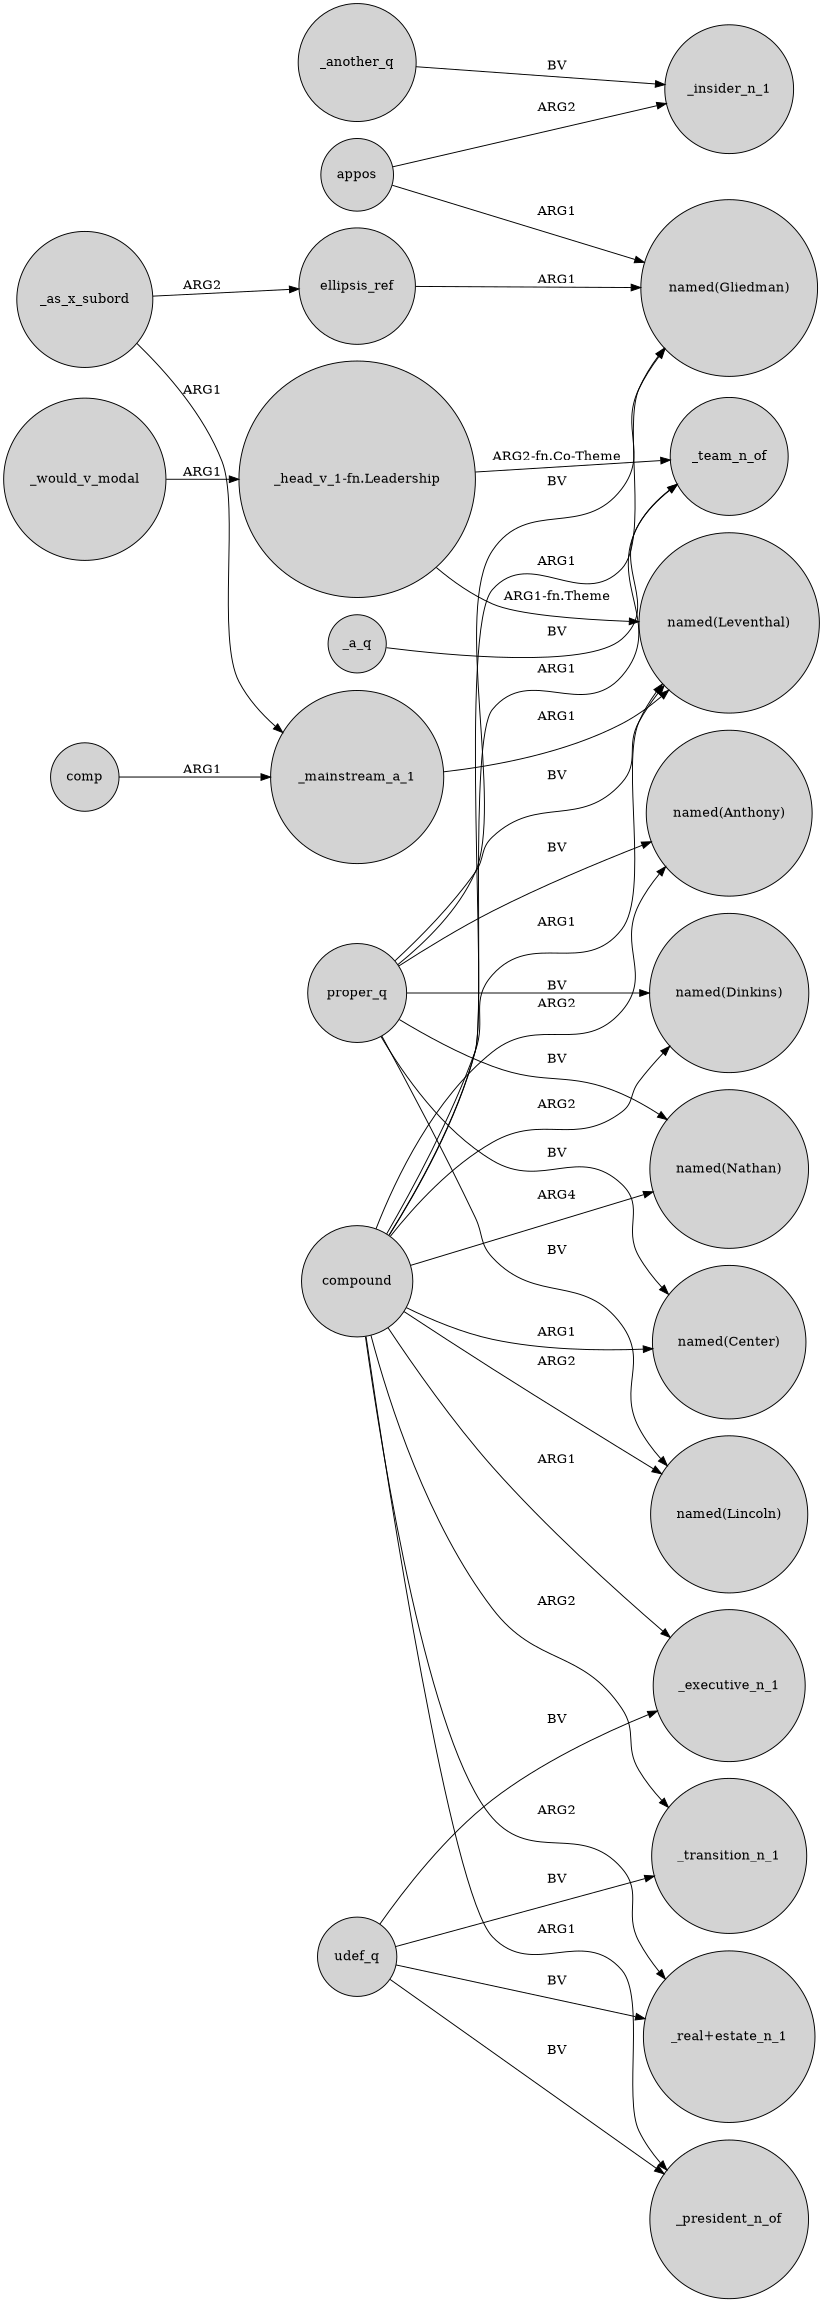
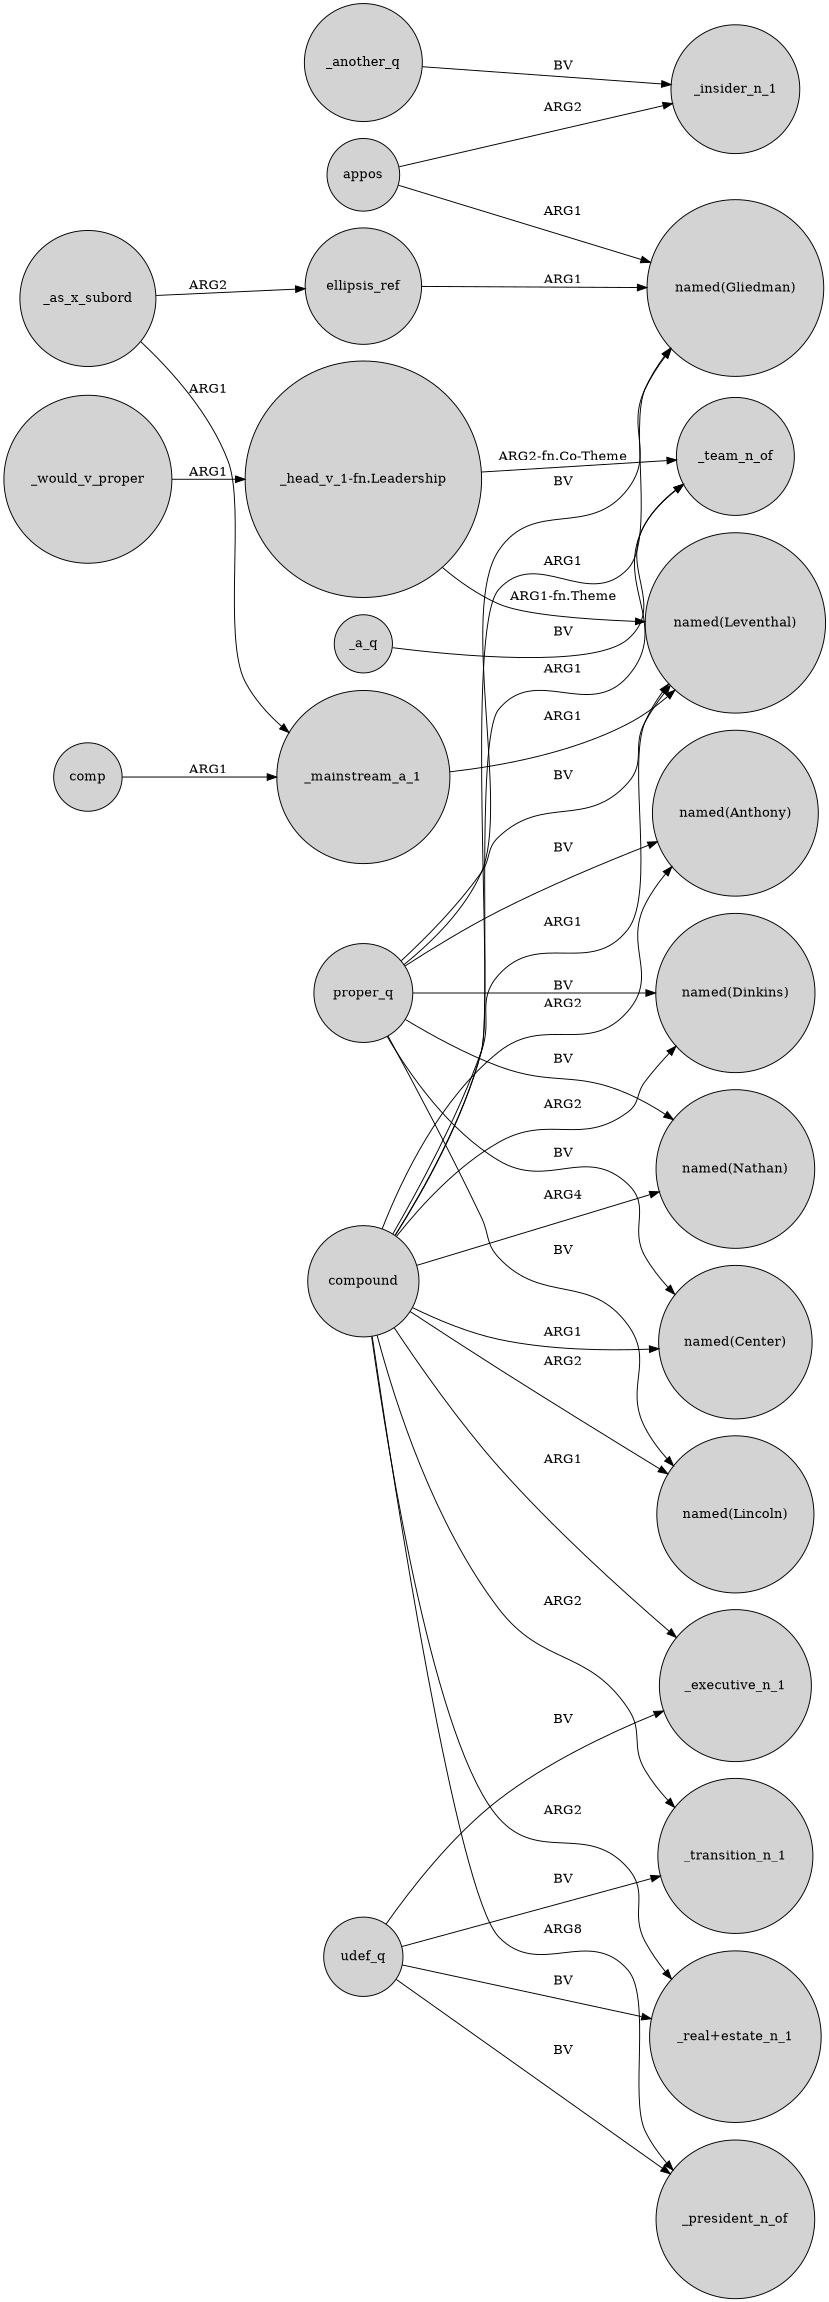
node "_would_v_modal": label "_would_v_modal" -> "_would_v_proper"
edge "compound" -> "_president_n_of": label "ARG1" -> "ARG8"
